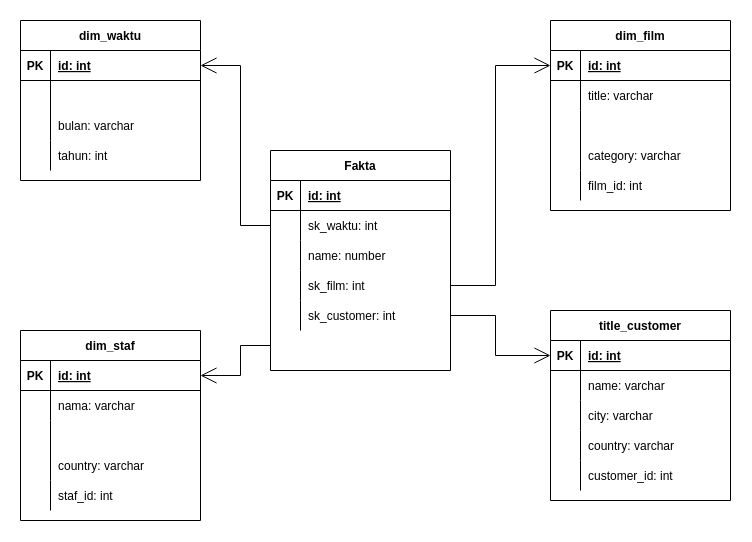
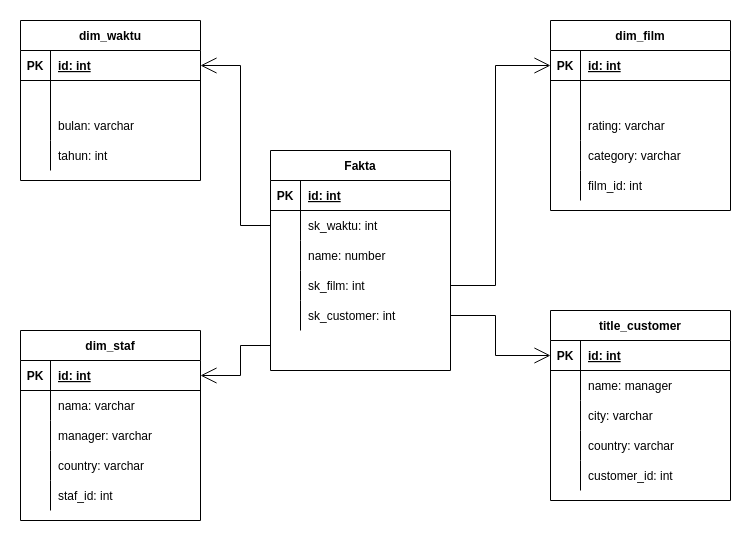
node "title: varchar": removed
node "rating: varchar": added
node "name: varchar": label "name: varchar" -> "name: manager"
node "manager: varchar": added
